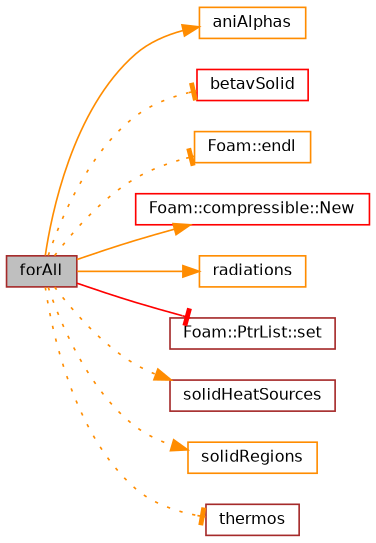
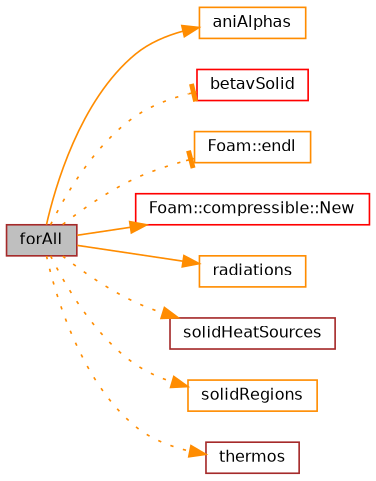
node "Foam::PtrList::set": removed
edge "forAll" -> "thermos": arrowhead tee -> normal
